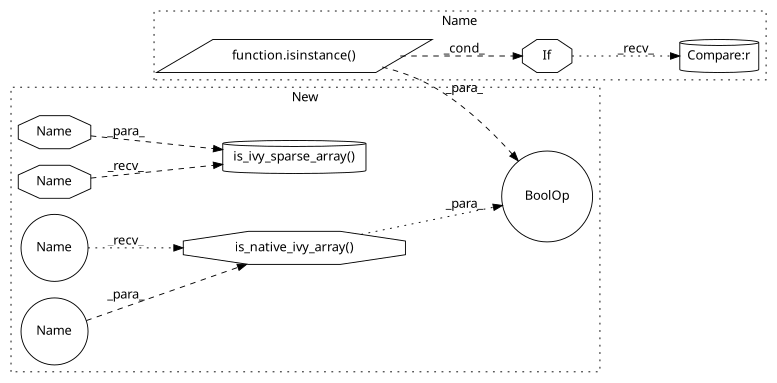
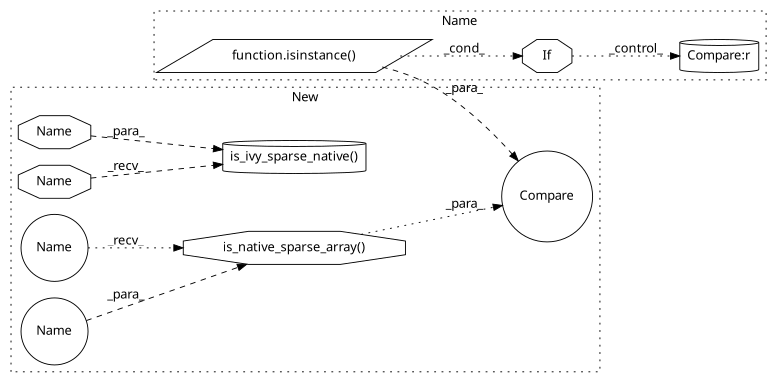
edge "If" -> "Compare:r": label "_recv_" -> "_control_"
edge "function.isinstance()" -> "If": style dashed -> dotted
node "is_ivy_sparse_array()": label "is_ivy_sparse_array()" -> "is_ivy_sparse_native()"
node "BoolOp": label "BoolOp" -> "Compare"
node "is_native_ivy_array()": label "is_native_ivy_array()" -> "is_native_sparse_array()"
